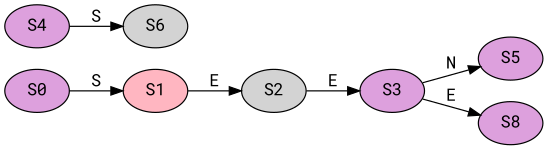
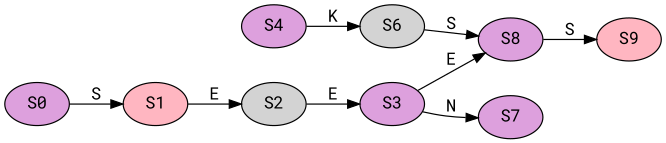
edge "S4" -> "S6": label "S" -> "K"
edge "S6" -> "S8": added, label "S"
node "S9": added
node "S5": label "S5" -> "S7"
